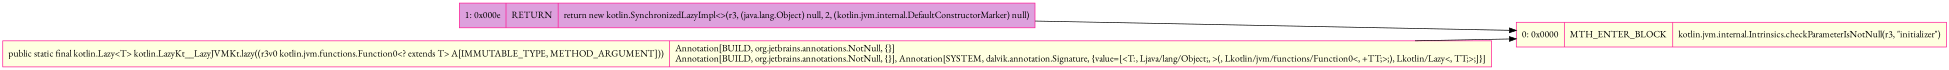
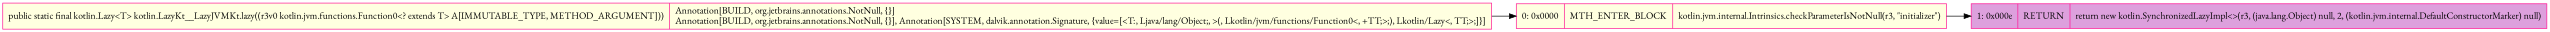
edge "1: 0x000e" -> "0: 0x0000": reversed
